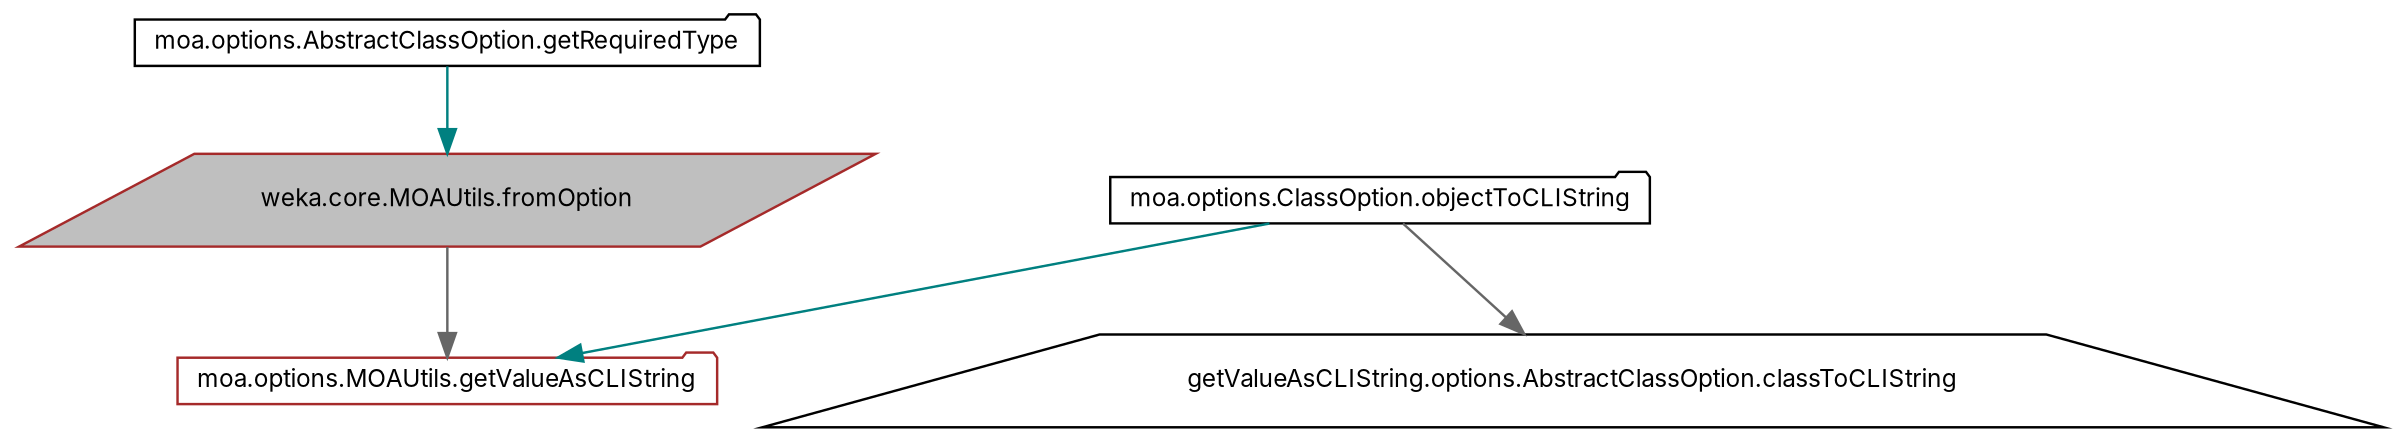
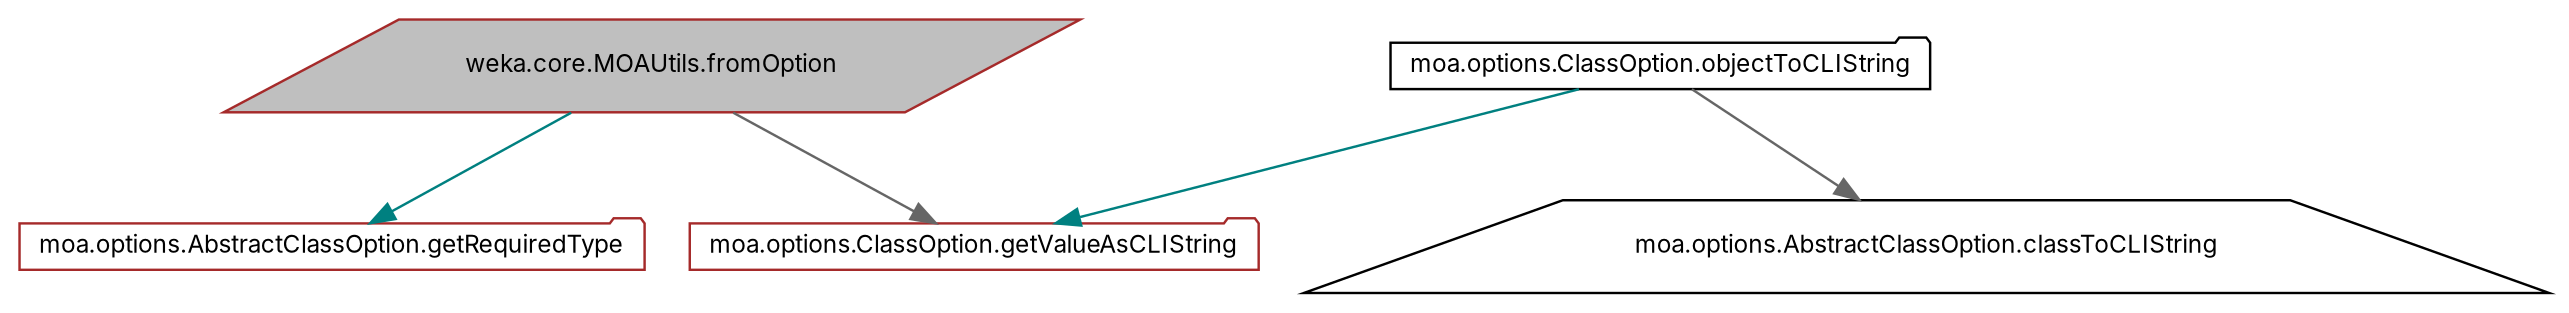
node "moa.options.AbstractClassOption.getRequiredType": color black -> brown
edge "moa.options.AbstractClassOption.getRequiredType" -> "weka.core.MOAUtils.fromOption": reversed
node "moa.options.MOAUtils.getValueAsCLIString": label "moa.options.MOAUtils.getValueAsCLIString" -> "moa.options.ClassOption.getValueAsCLIString"
node "getValueAsCLIString.options.AbstractClassOption.classToCLIString": label "getValueAsCLIString.options.AbstractClassOption.classToCLIString" -> "moa.options.AbstractClassOption.classToCLIString"
